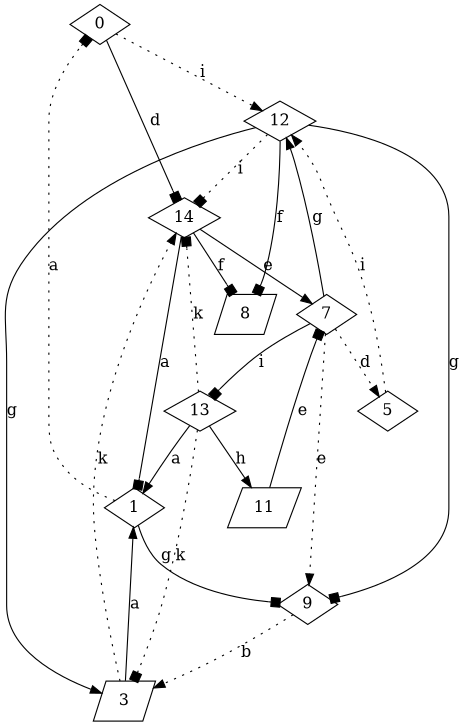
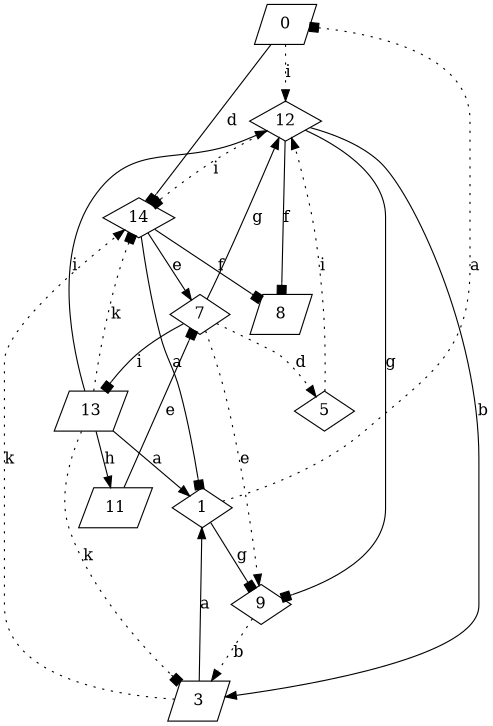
node "0": shape diamond -> parallelogram
edge "13" -> "12": added, label "i"
edge "12" -> "3": label "g" -> "b"
node "13": shape diamond -> parallelogram
